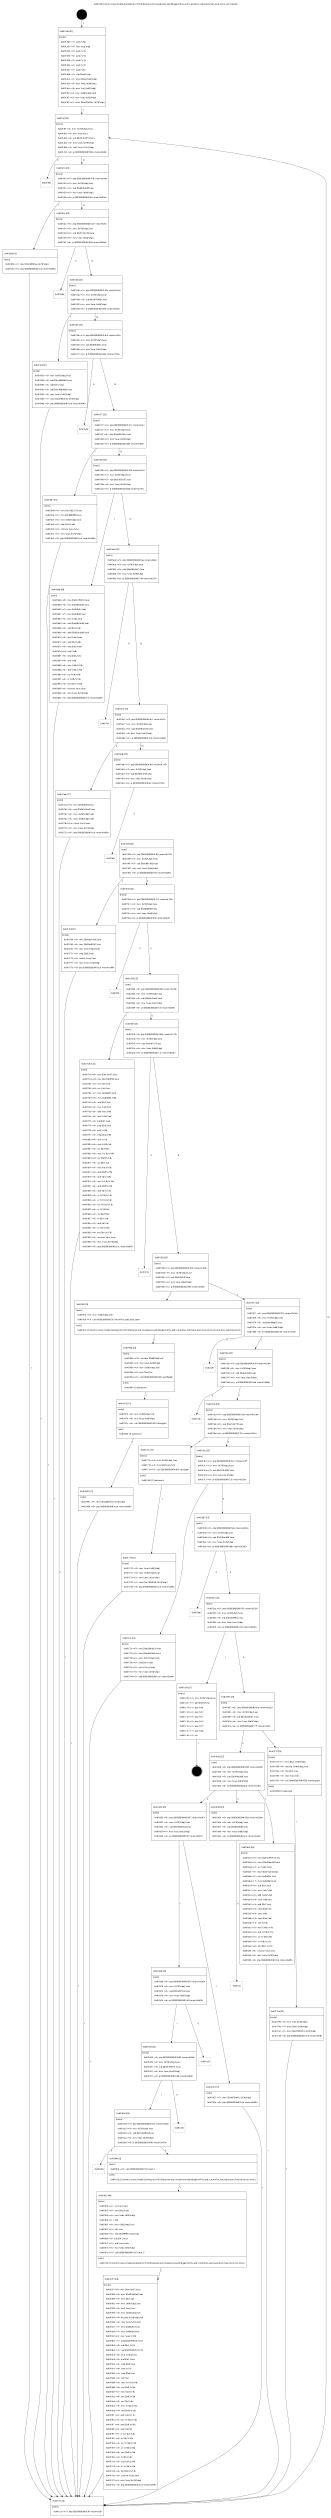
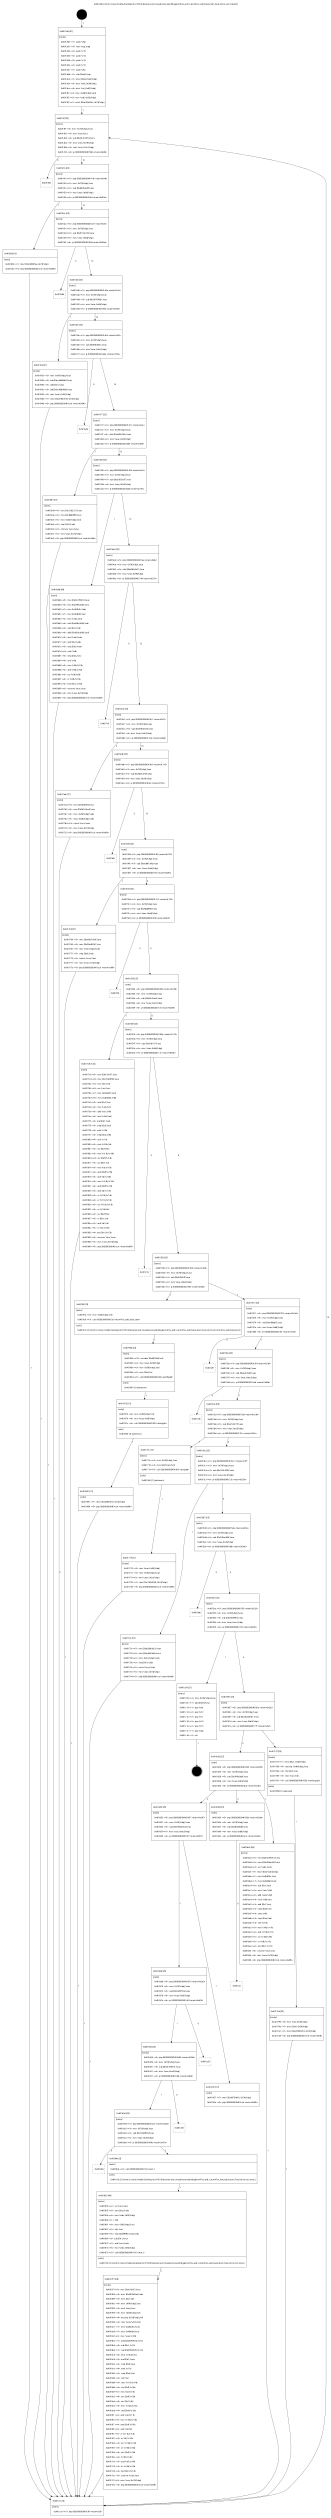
edge "0x4014db [25]" -> "0x4014f4 [25]": added, label "10"
edge "0x401927 [12]" -> "0x401cc6 [5]": removed, label "1"
